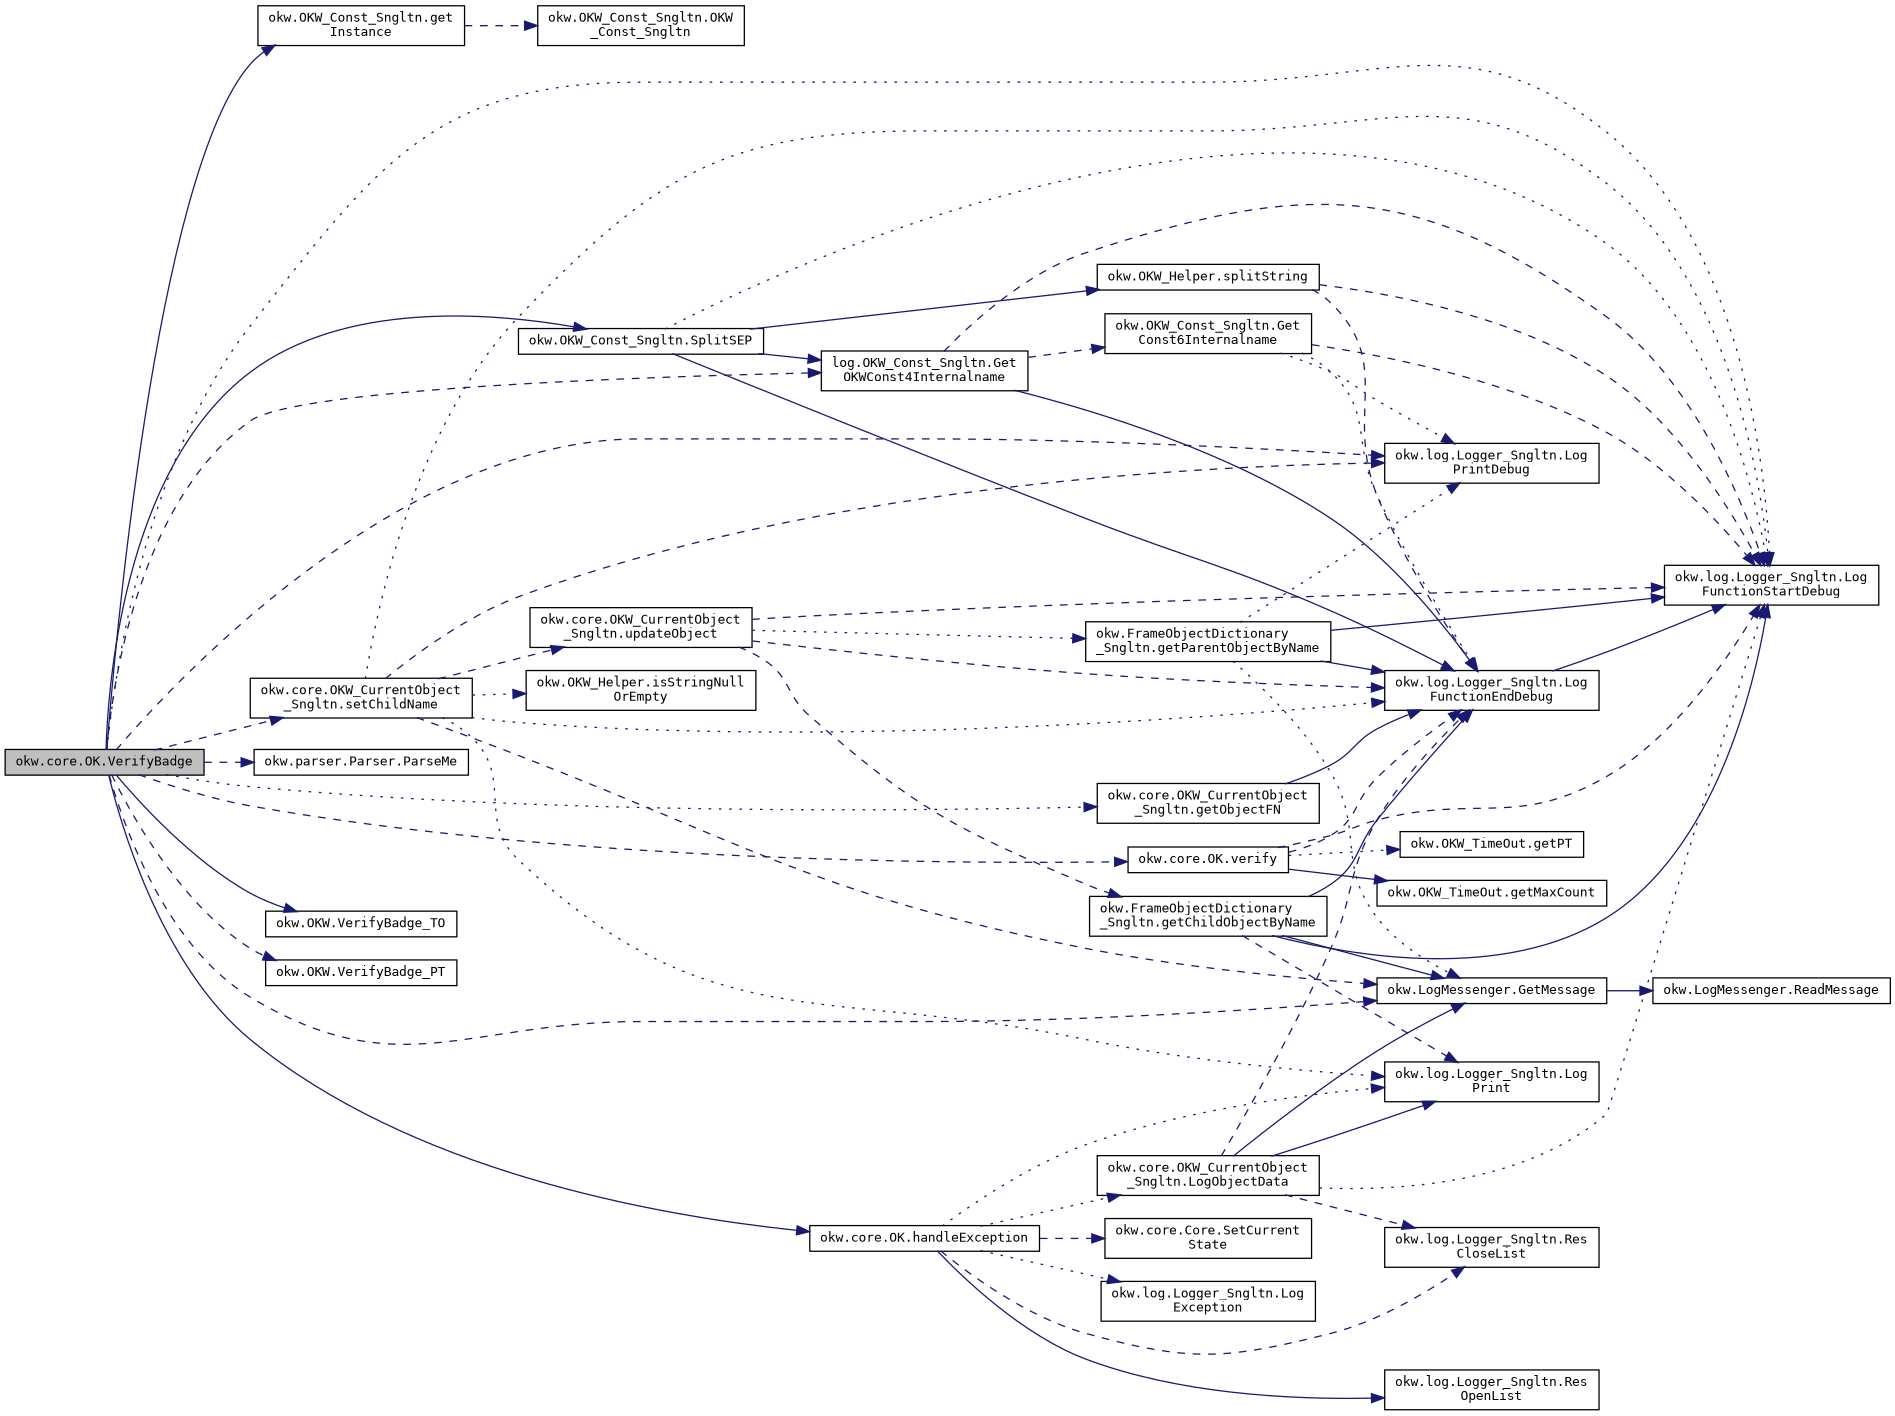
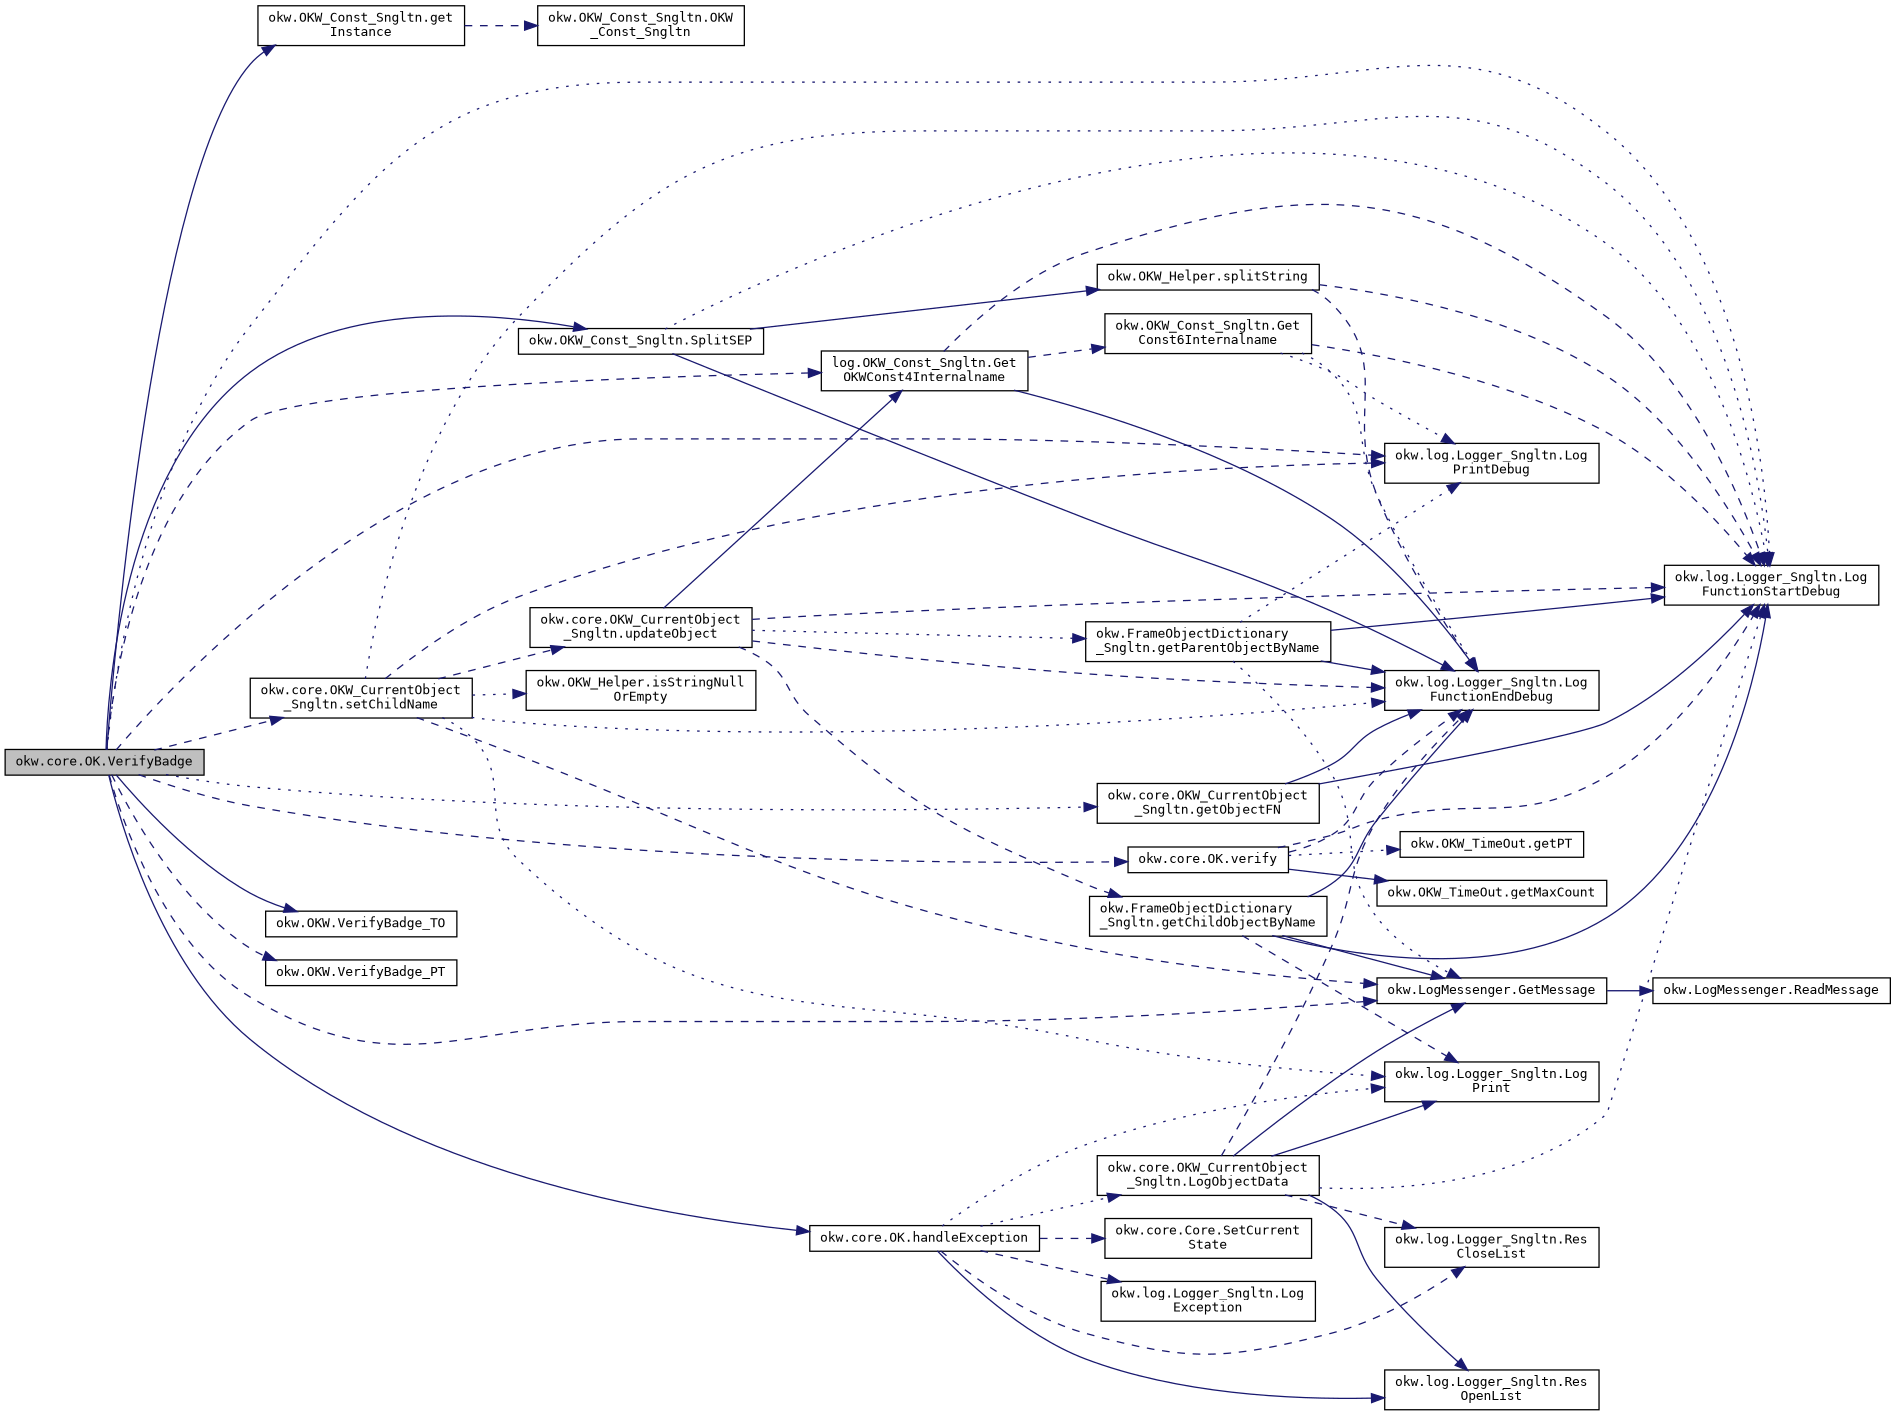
edge "okw.OKW_Const_Sngltn.SplitSEP" -> "log.OKW_Const_Sngltn.Get OKWConst4Internalname": now "okw.core.OKW_CurrentObject _Sngltn.updateObject" -> "log.OKW_Const_Sngltn.Get OKWConst4Internalname"
edge "okw.log.Logger_Sngltn.Log FunctionEndDebug" -> "okw.log.Logger_Sngltn.Log FunctionStartDebug": now "okw.core.OKW_CurrentObject _Sngltn.getObjectFN" -> "okw.log.Logger_Sngltn.Log FunctionStartDebug"
node "okw.parser.Parser.ParseMe": removed
edge "okw.core.OK.handleException" -> "okw.log.Logger_Sngltn.Log Exception": style dotted -> dashed
edge "okw.core.OKW_CurrentObject _Sngltn.LogObjectData" -> "okw.log.Logger_Sngltn.Res OpenList": added
